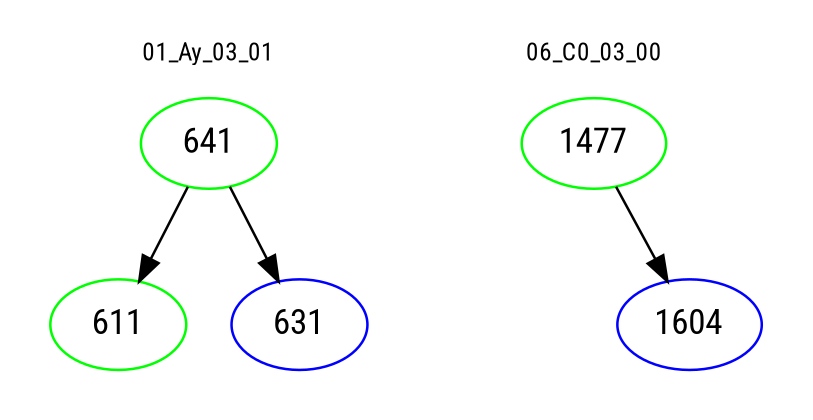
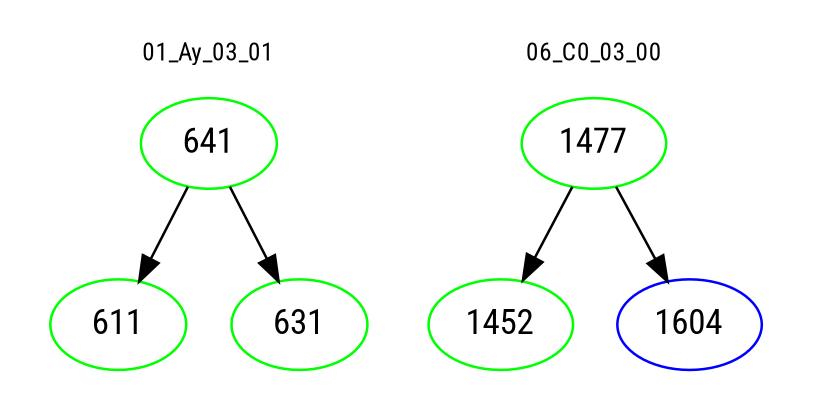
node "631": color blue -> green
node "1452": added
